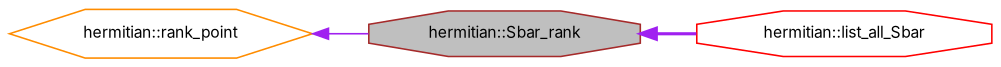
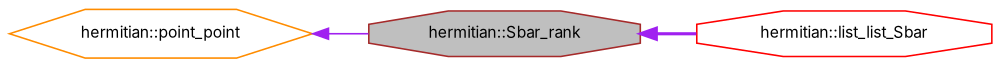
node "hermitian::rank_point": label "hermitian::rank_point" -> "hermitian::point_point"
node "hermitian::list_all_Sbar": label "hermitian::list_all_Sbar" -> "hermitian::list_list_Sbar"
